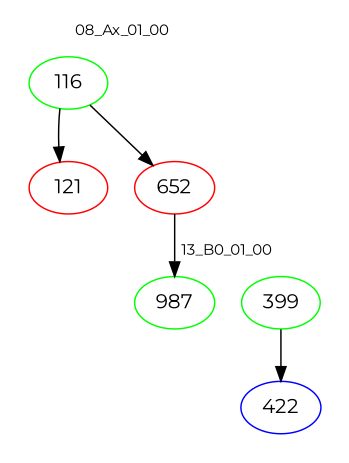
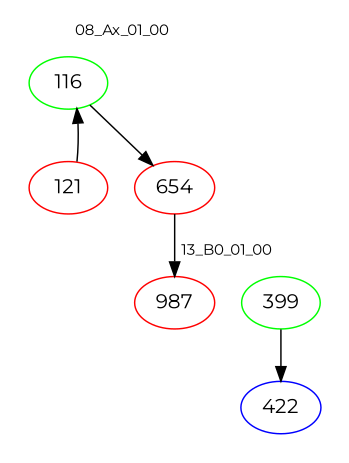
edge "116" -> "121": reversed
node "652": label "652" -> "654"
node "987": color green -> red
